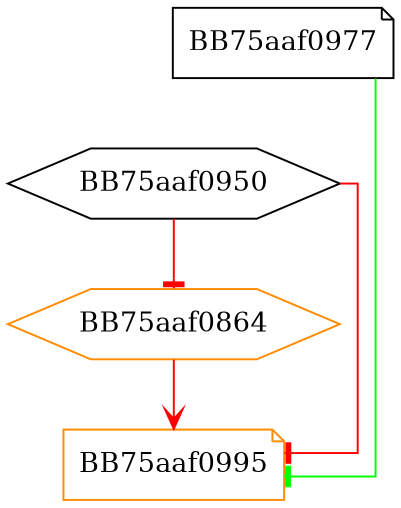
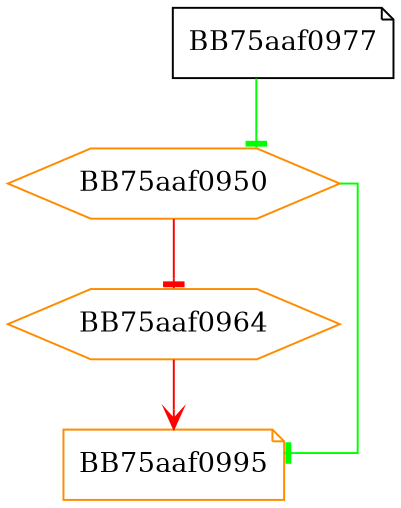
node "BB75aaf0950": color black -> darkorange
edge "BB75aaf0977" -> "BB75aaf0995": now "BB75aaf0977" -> "BB75aaf0950"
node "BB75aaf0864": label "BB75aaf0864" -> "BB75aaf0964"
edge "BB75aaf0950" -> "BB75aaf0995": color red -> green
